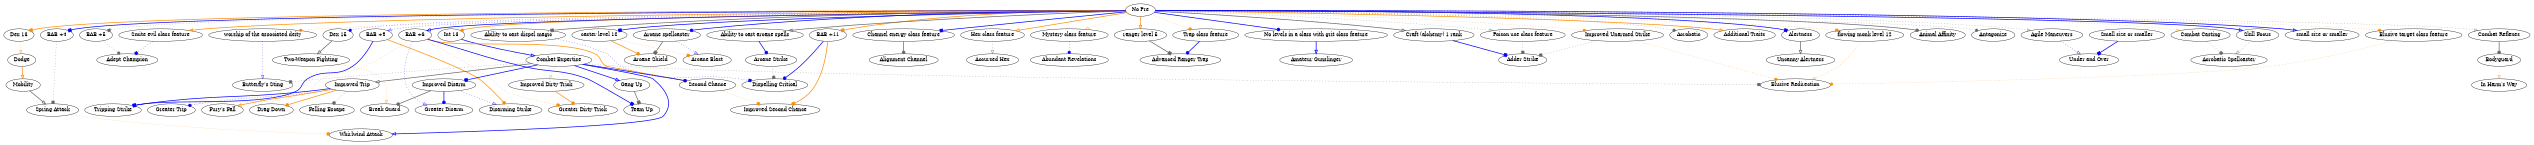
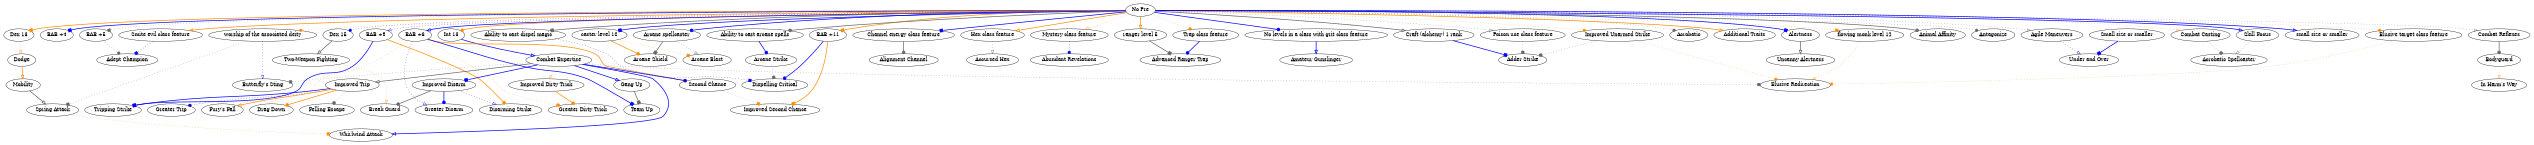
edge "No Pre" -> "Ability to cast arcane spells": arrowhead onormal -> dot
edge "Arcane spellcaster" -> "Arcane Blast": color blue -> gray40
edge "BAB +4" -> "Spring Attack": now "worship of the associated deity" -> "Spring Attack"
